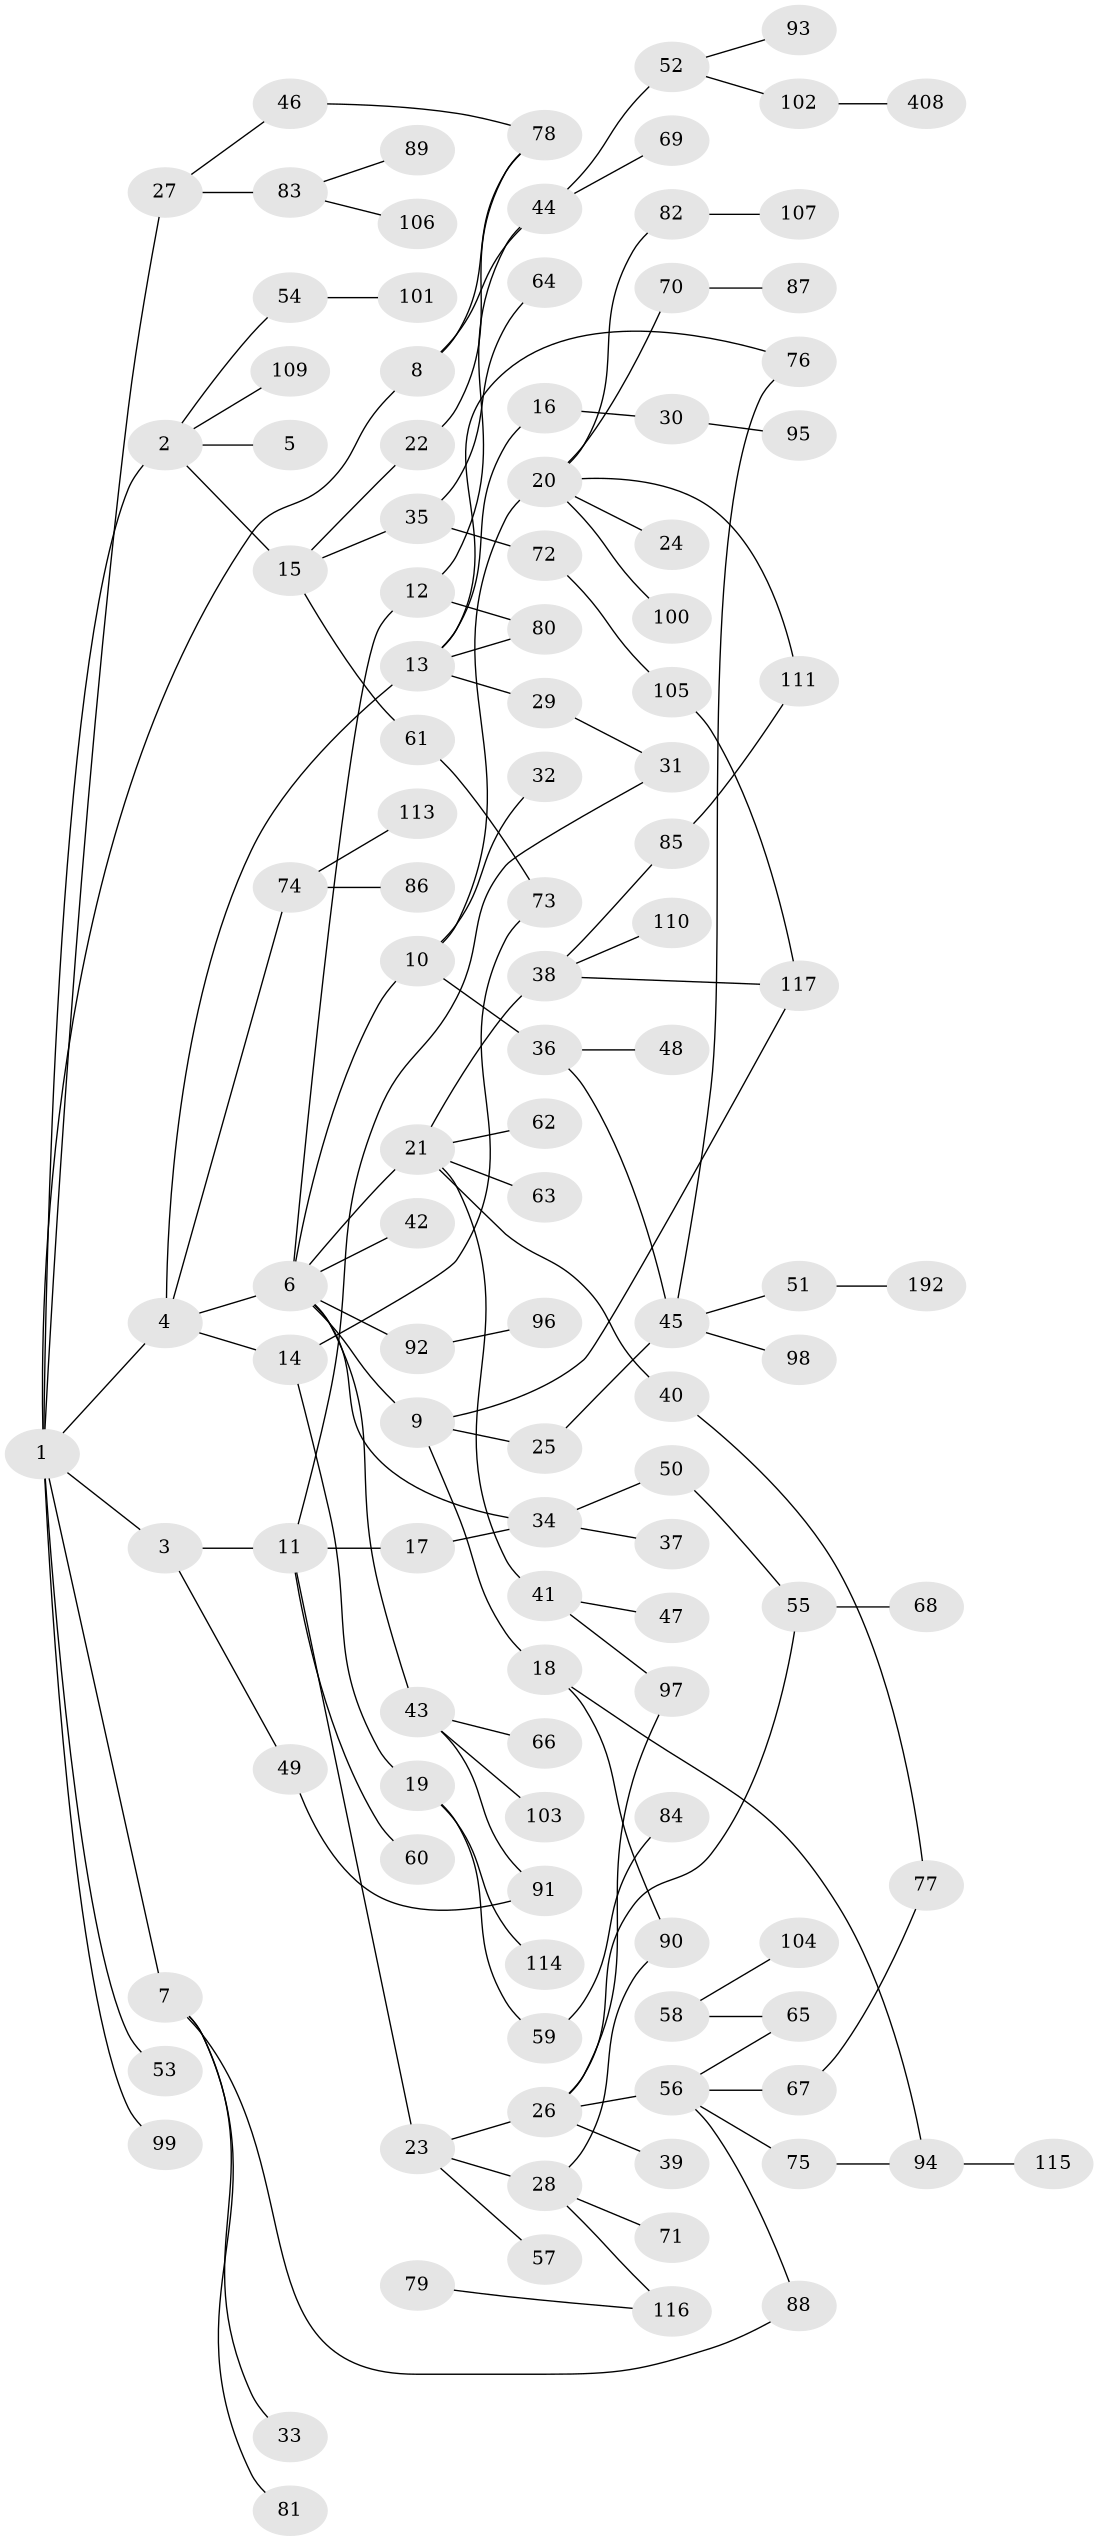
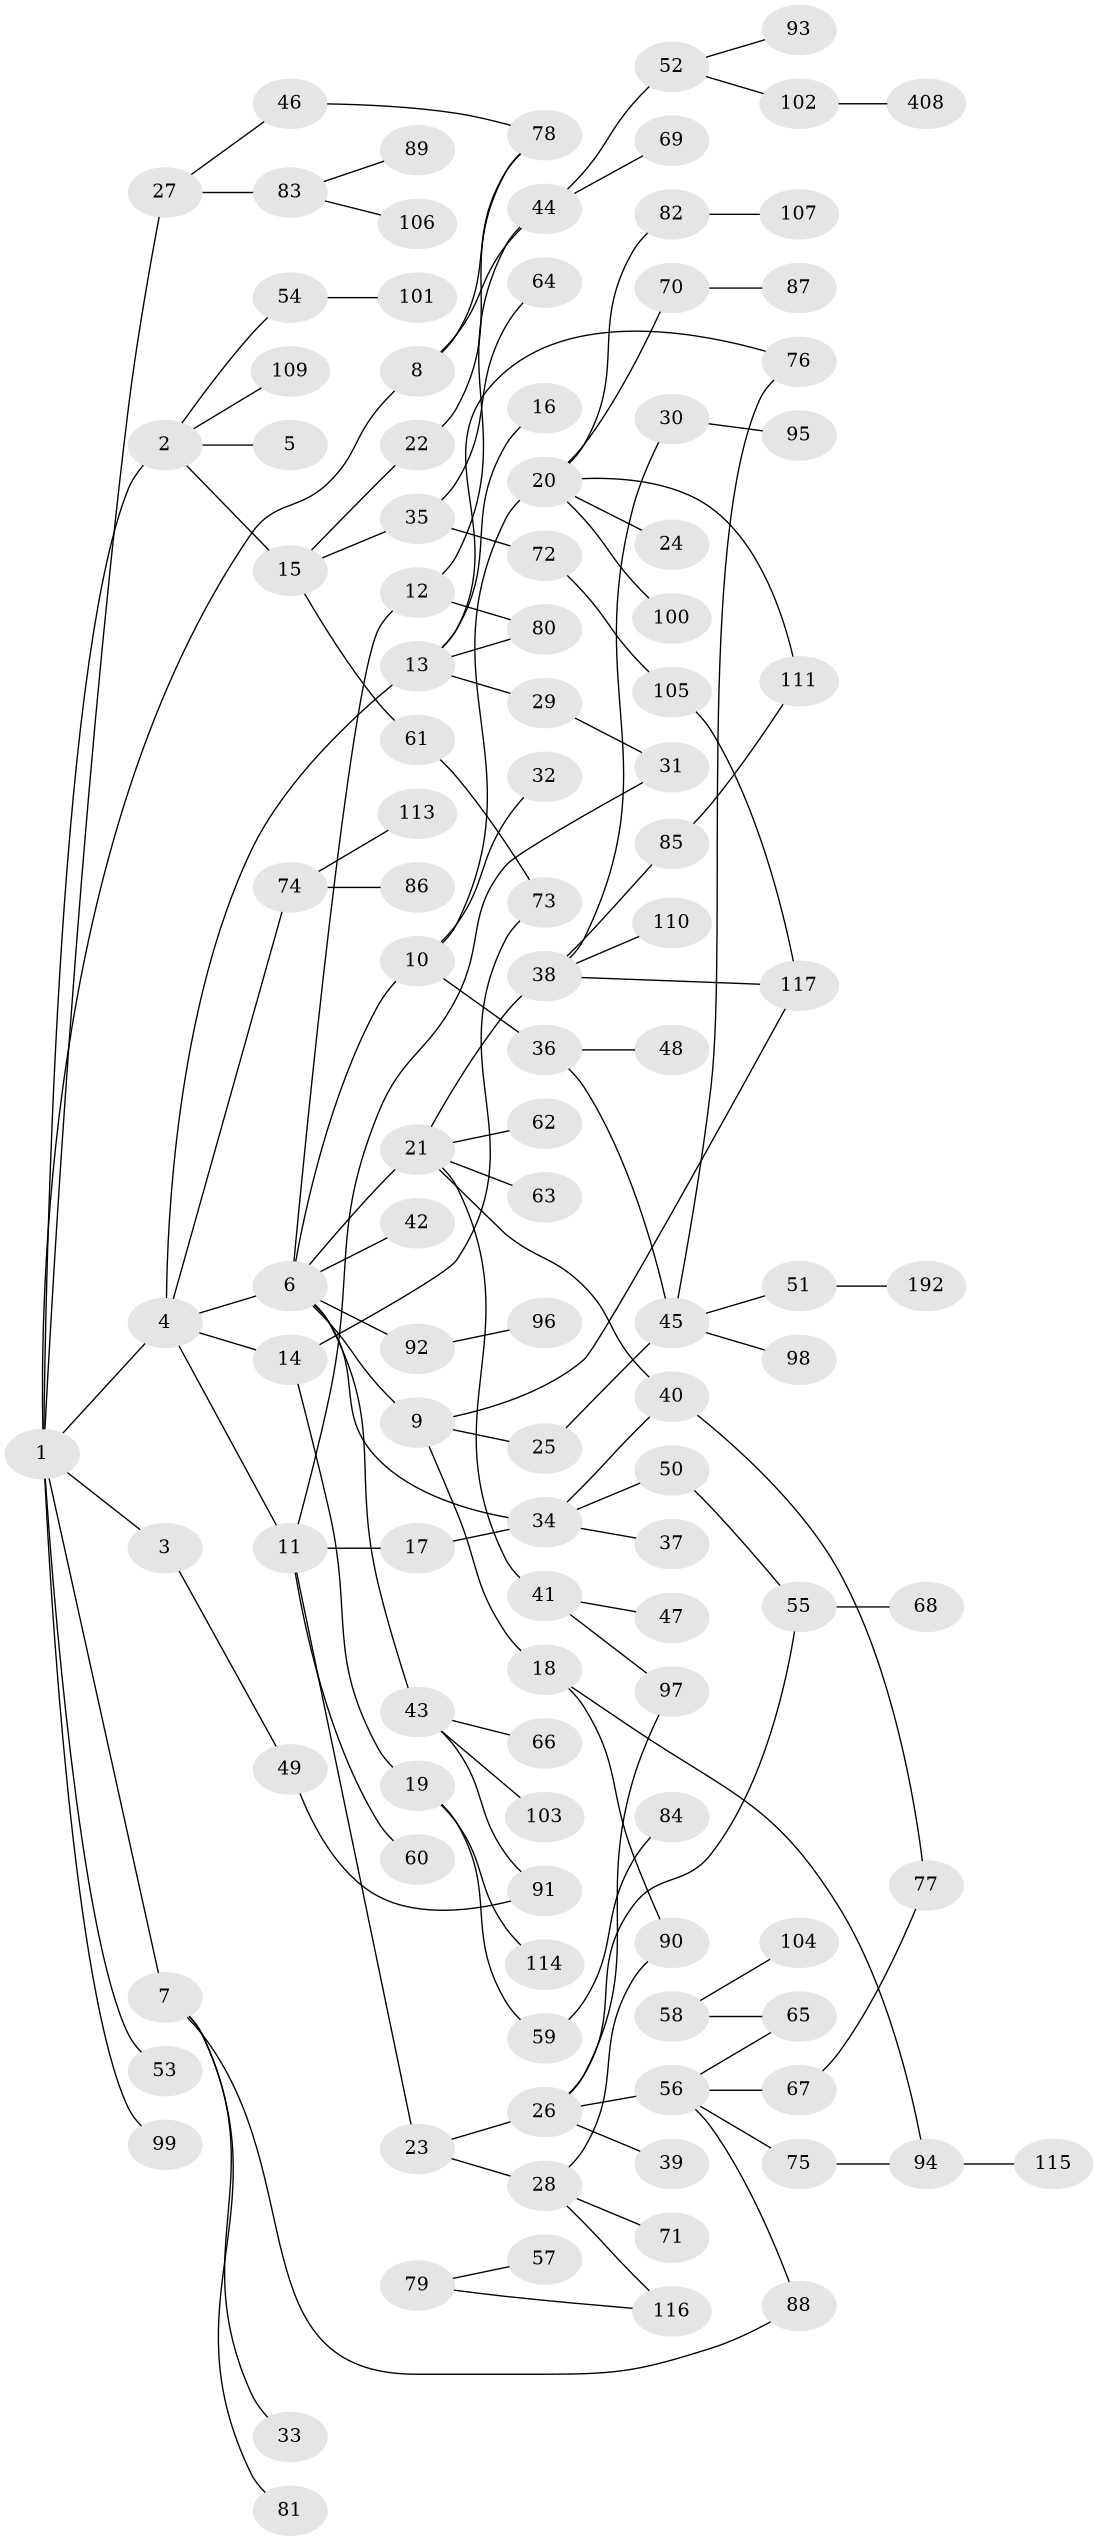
edge "16" -- "30": now "38" -- "30"
edge "40" -- "34": added
edge "3" -- "11": now "4" -- "11"
edge "23" -- "57": now "79" -- "57"
